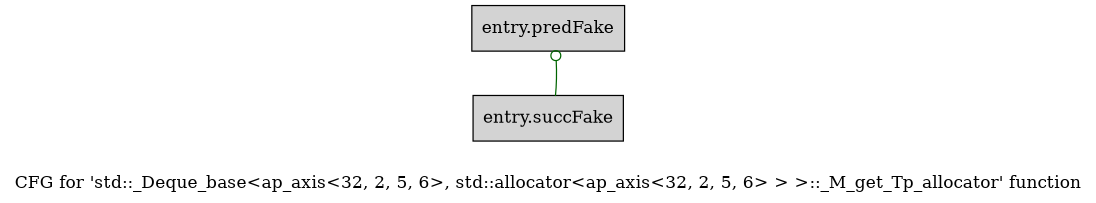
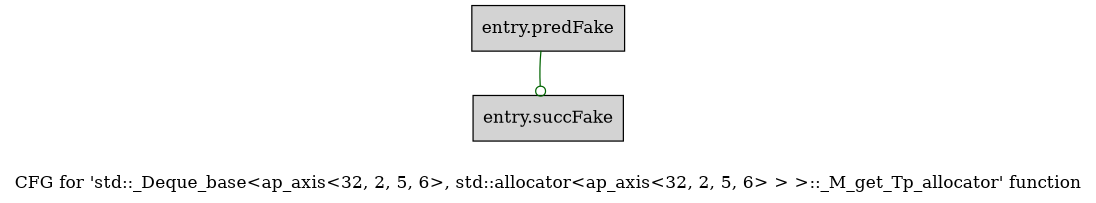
edge "entry.succFake" -> "entry.predFake": reversed
